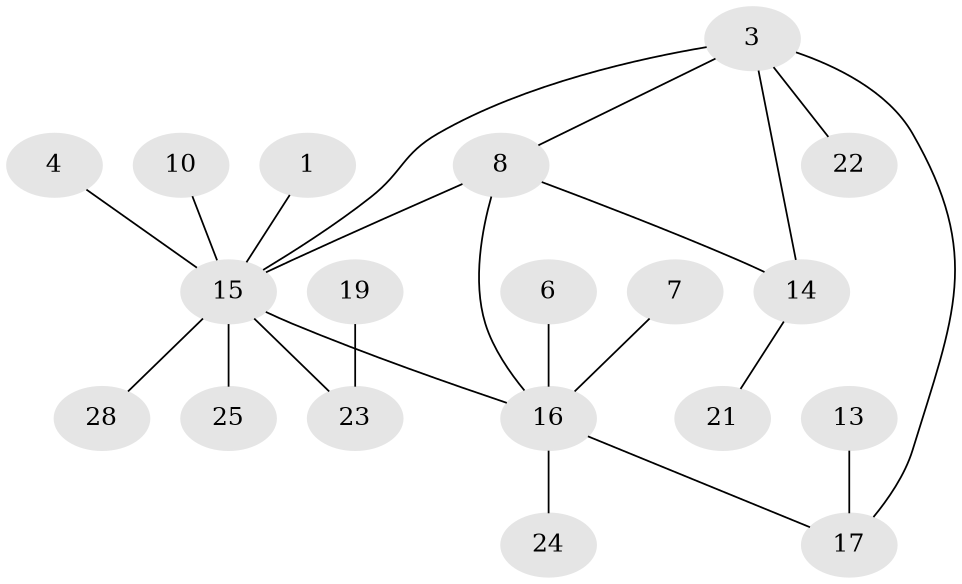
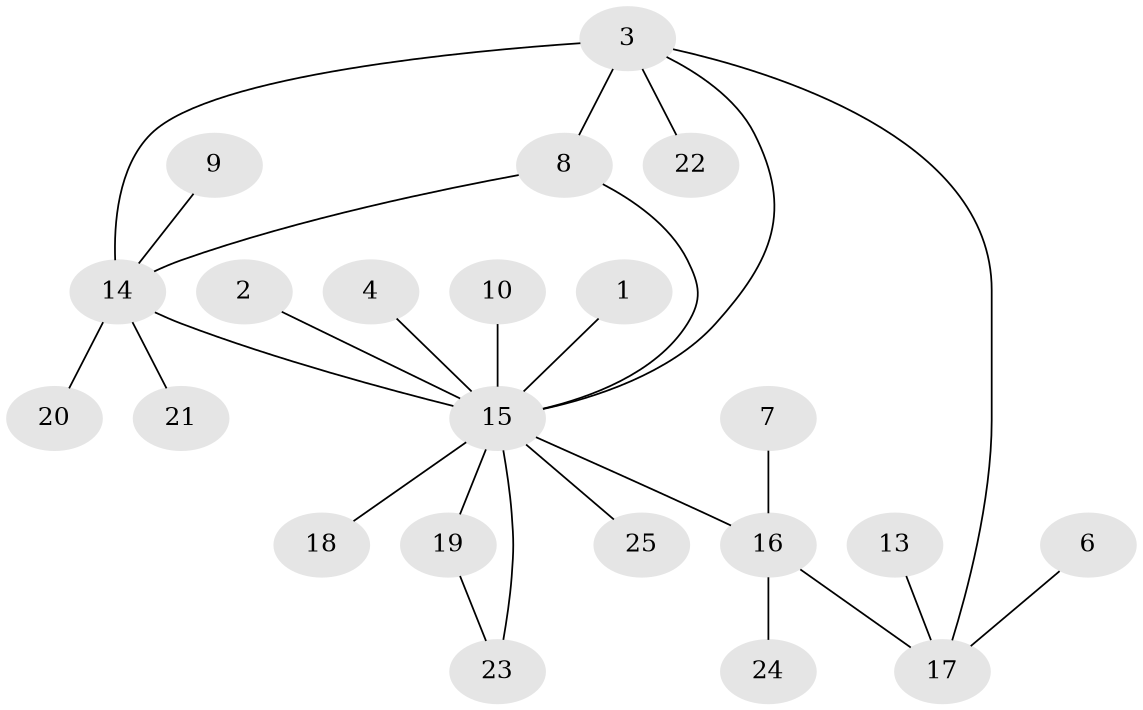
node "9": added
node "2": added
edge "8" -- "16": removed
edge "6" -- "16": now "6" -- "17"
edge "14" -- "15": added
node "20": added
node "28": label "28" -> "18"
edge "15" -- "19": added
